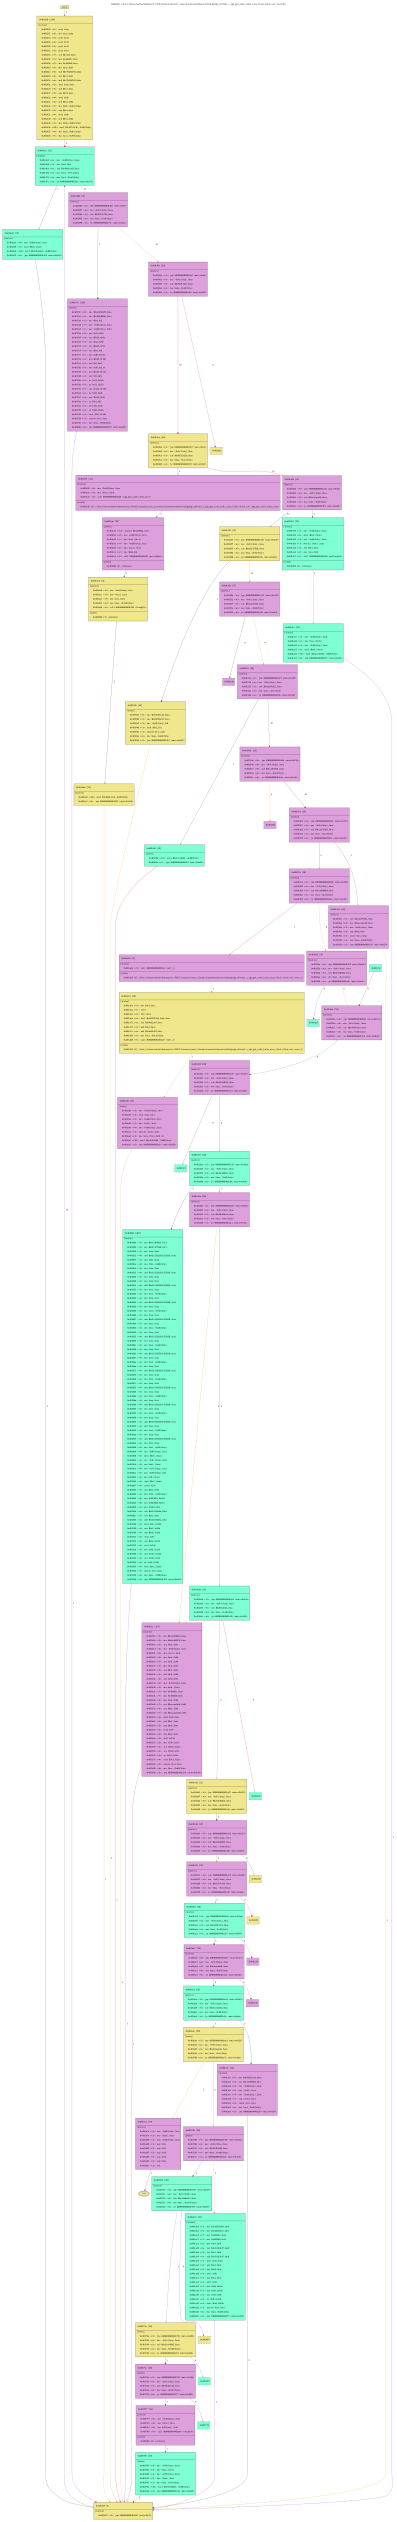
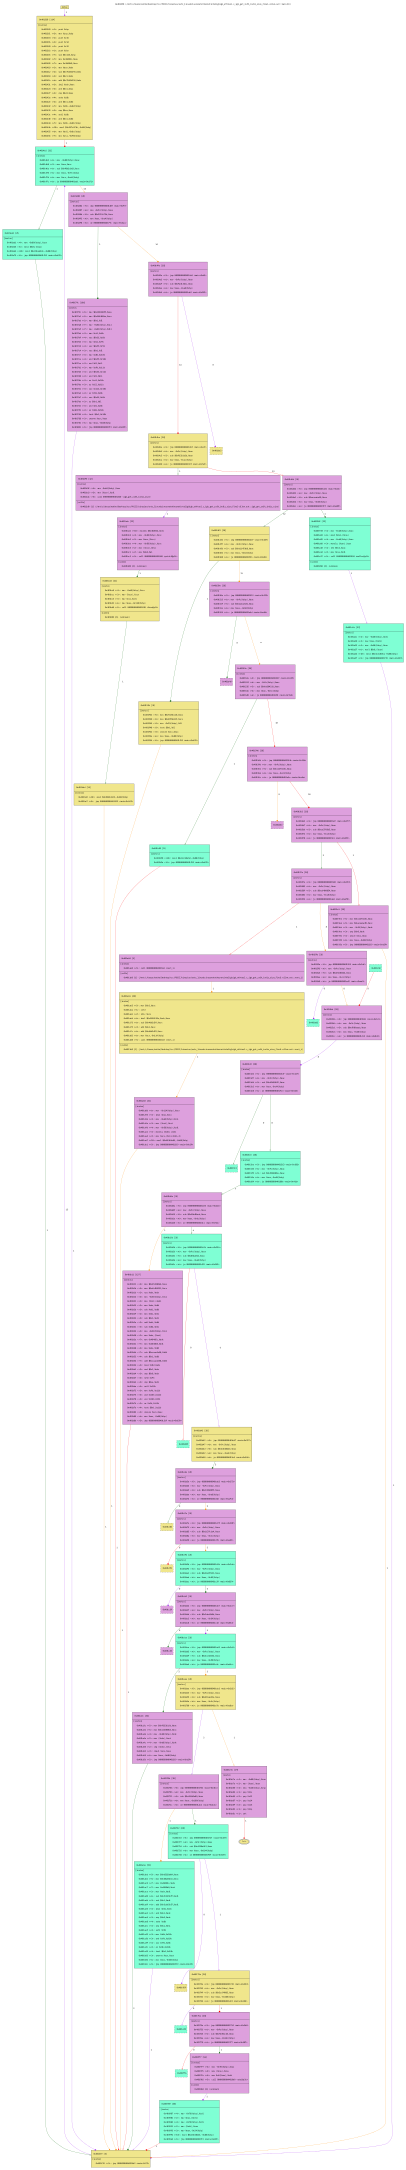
node "0x401806 [309]": removed
